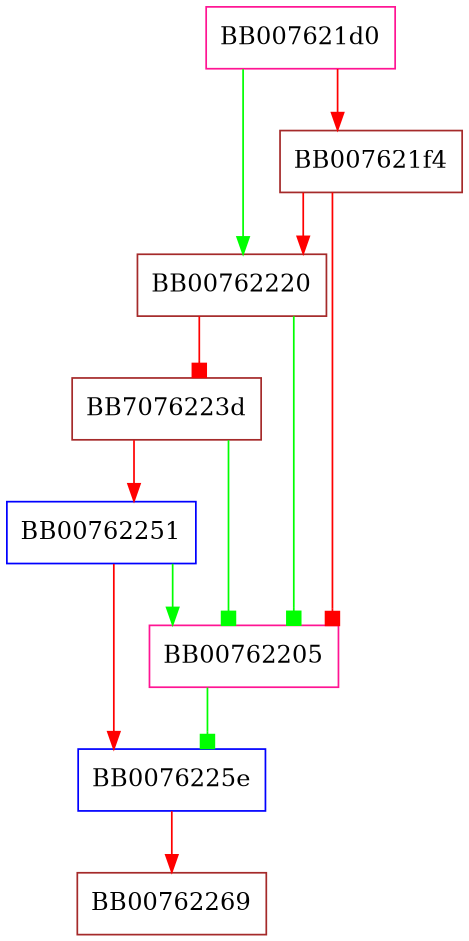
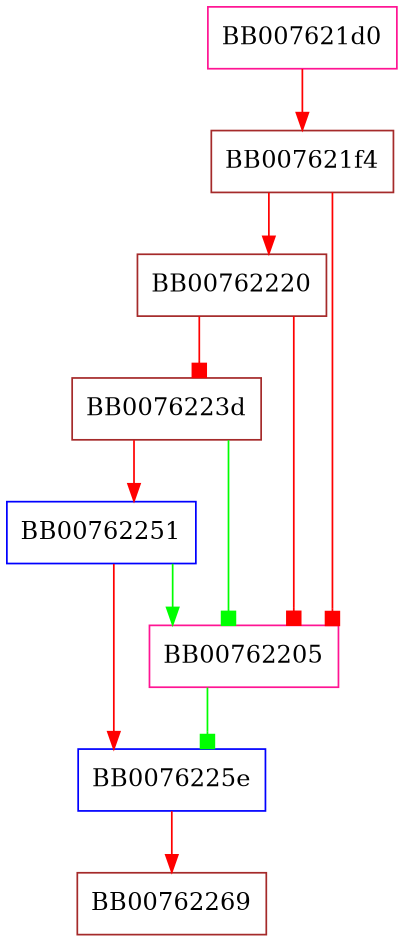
edge "BB007621d0" -> "BB00762220": removed
node "BB7076223d": label "BB7076223d" -> "BB0076223d"
edge "BB00762220" -> "BB00762205": color green -> red
